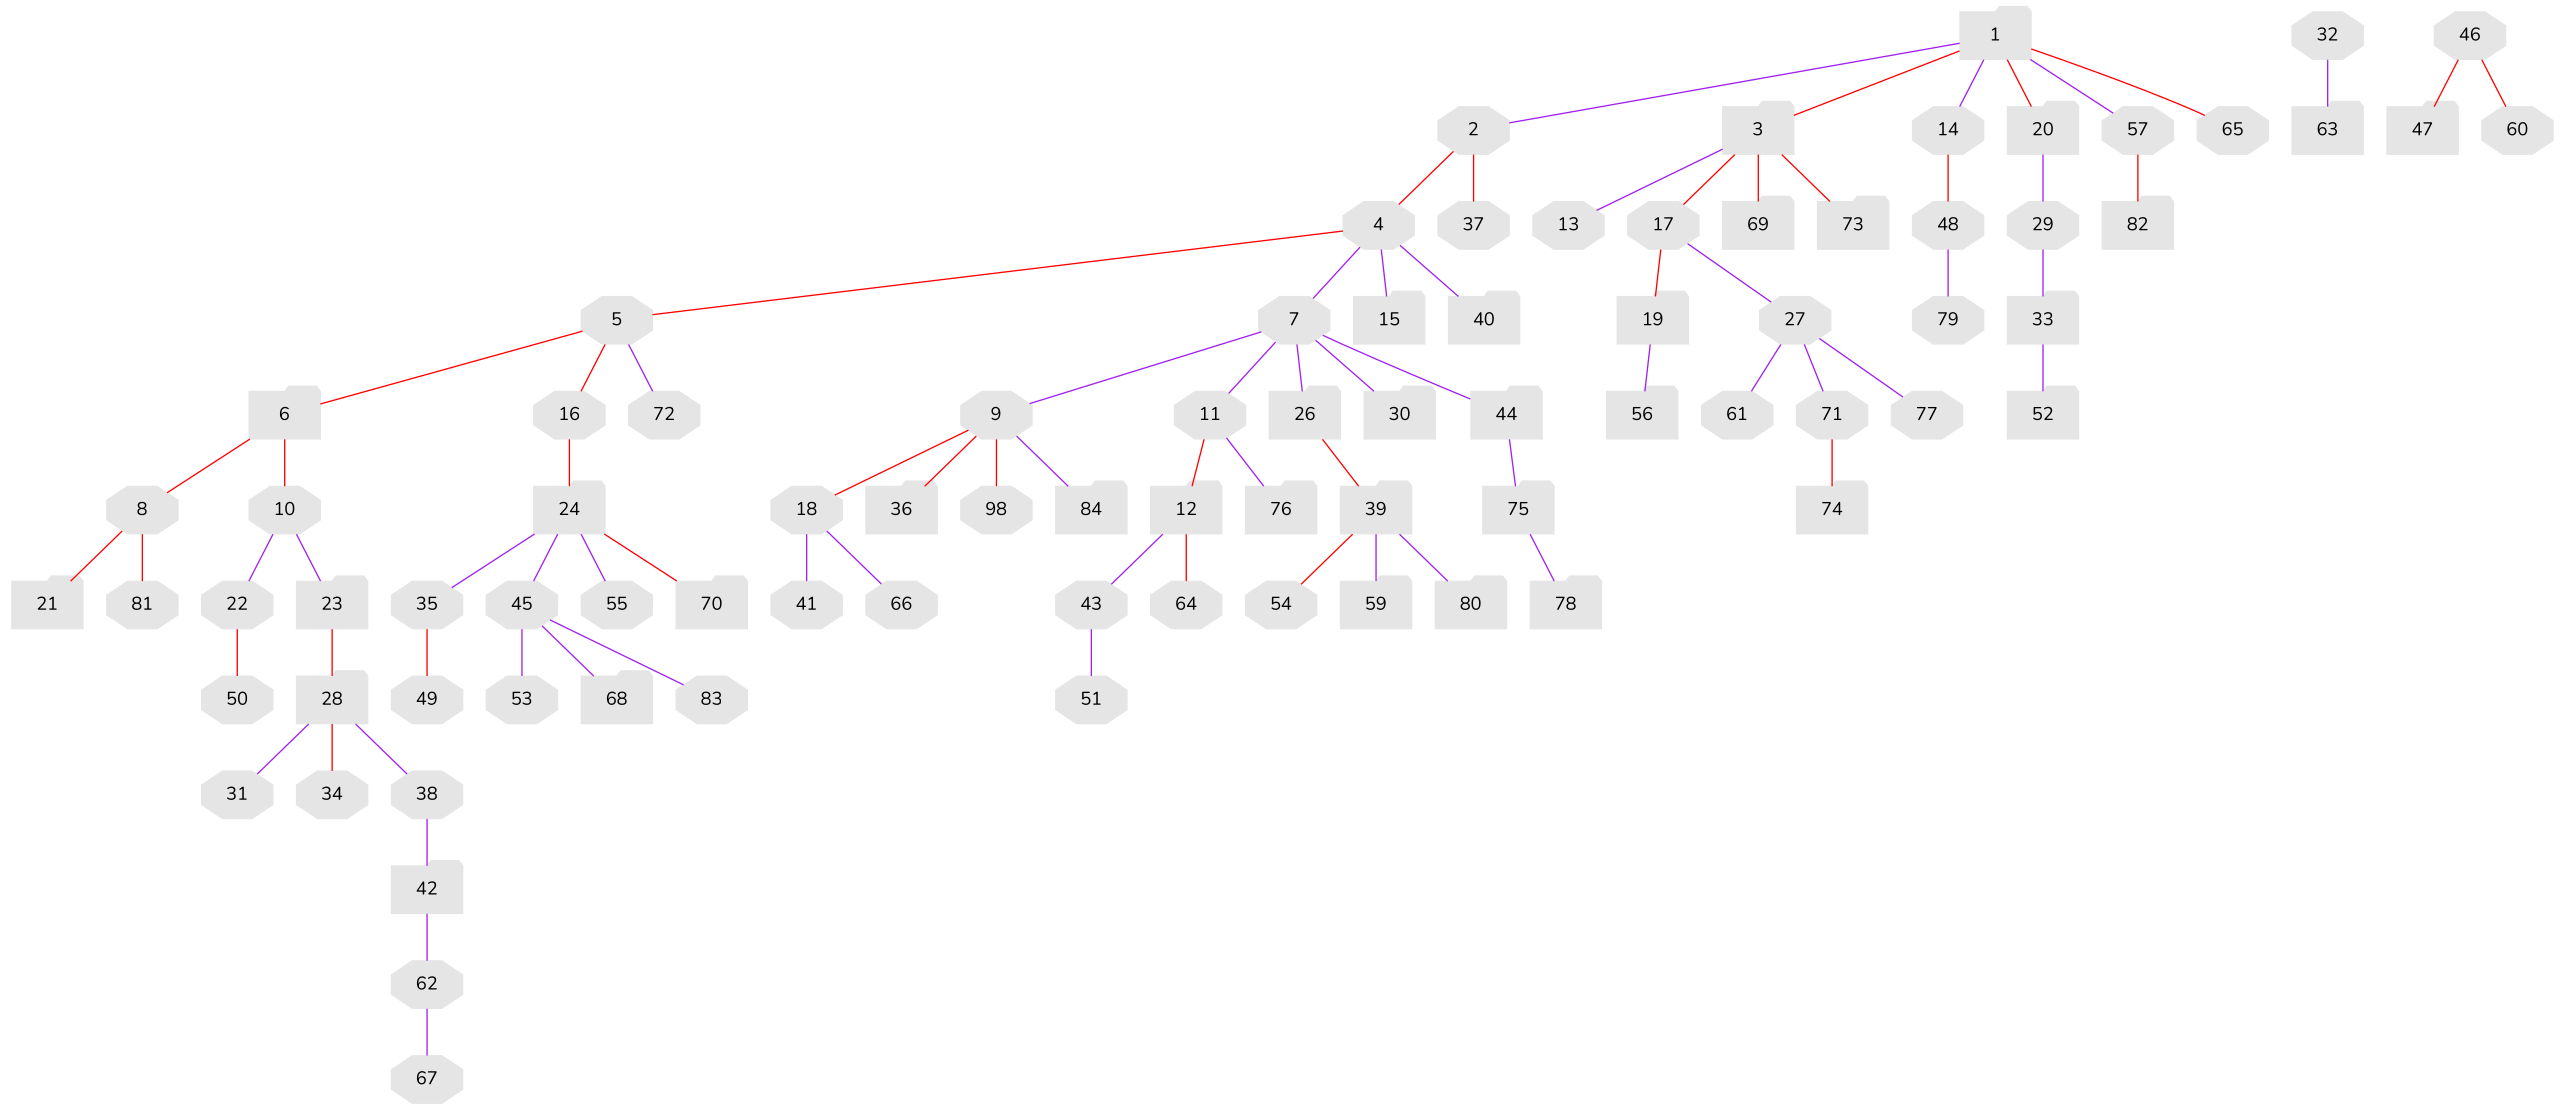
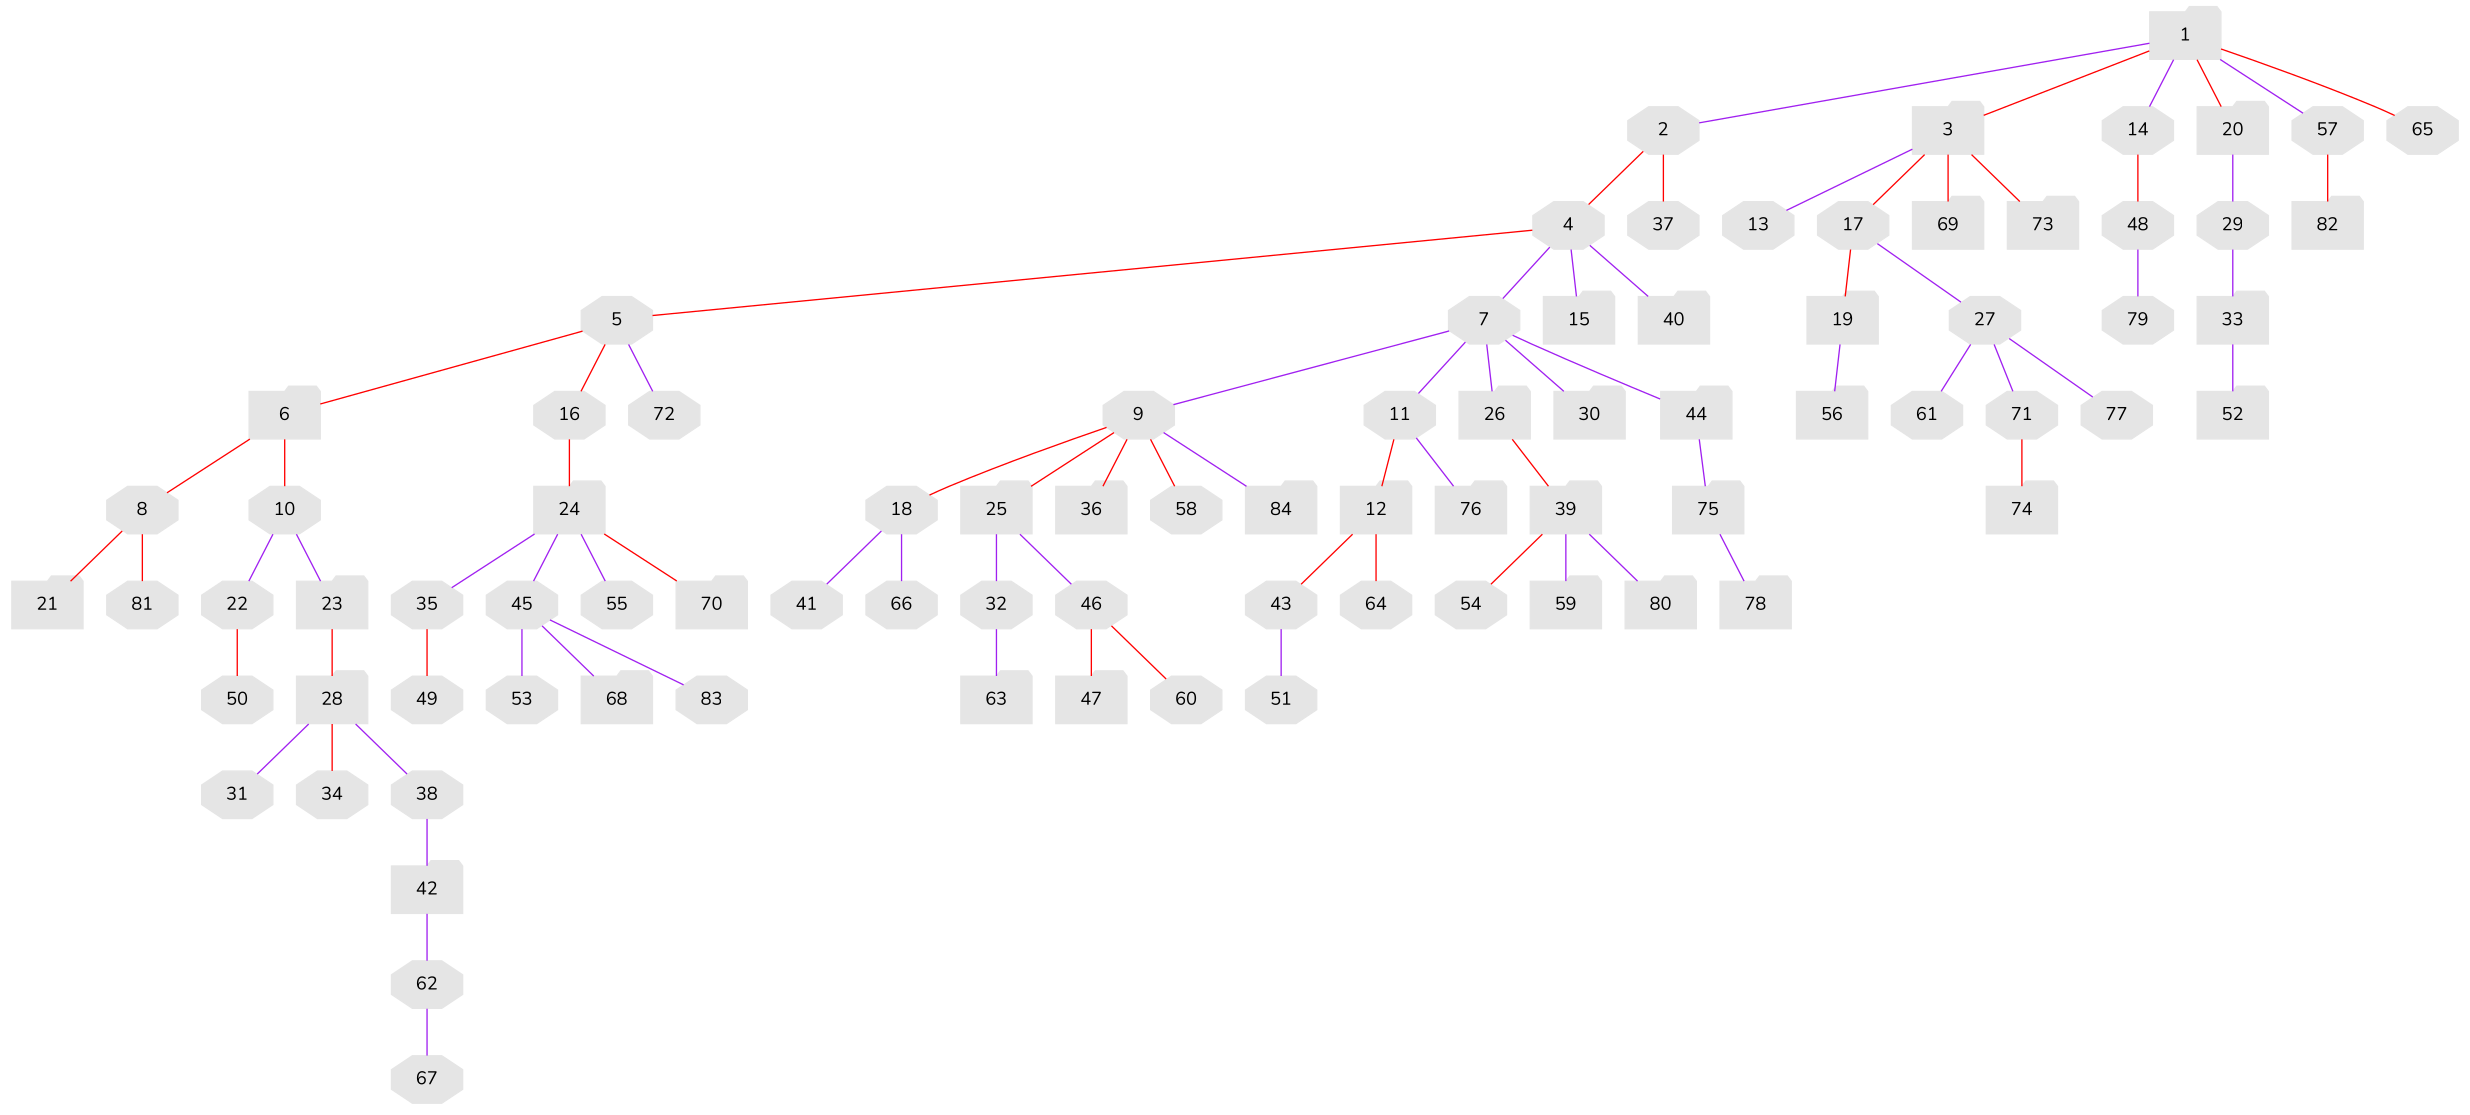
node "25": added
node "98": label "98" -> "58"
edge "12" -- "43": color purple -> red
